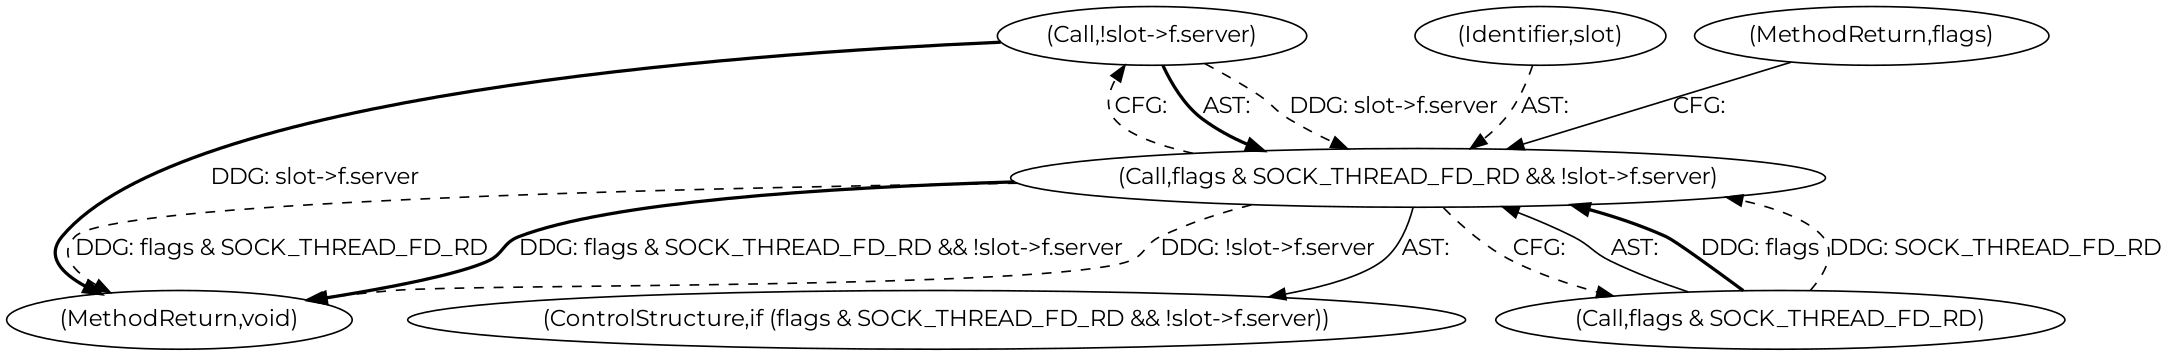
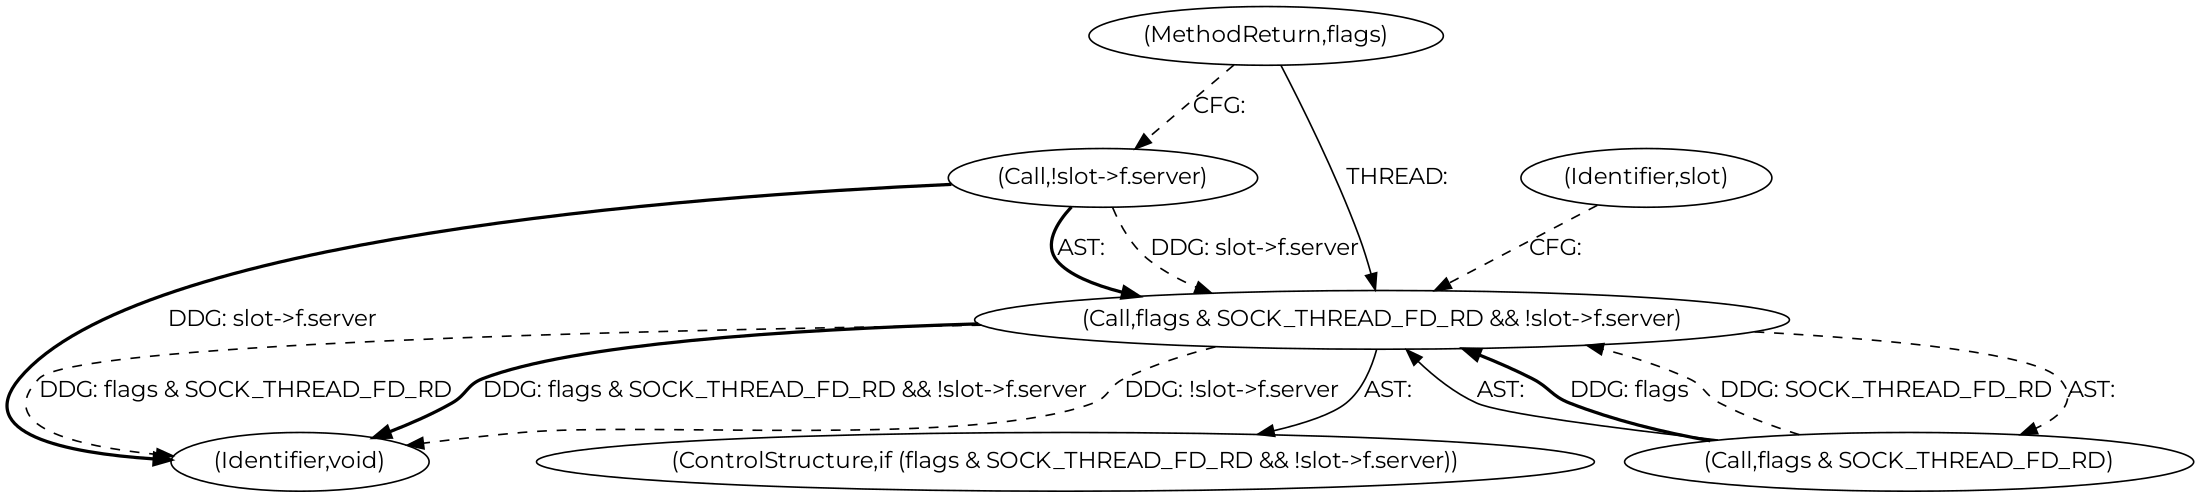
edge "(Identifier,slot)" -> "(Call,flags & SOCK_THREAD_FD_RD && !slot->f.server)": label "AST: " -> "CFG: "
edge "(MethodReturn,flags)" -> "(Call,flags & SOCK_THREAD_FD_RD && !slot->f.server)": label "CFG: " -> "THREAD: "
edge "(Call,flags & SOCK_THREAD_FD_RD && !slot->f.server)" -> "(Call,!slot->f.server)": now "(MethodReturn,flags)" -> "(Call,!slot->f.server)"
edge "(Call,flags & SOCK_THREAD_FD_RD && !slot->f.server)" -> "(Call,flags & SOCK_THREAD_FD_RD)": label "CFG: " -> "AST: "
node "(MethodReturn,void)": label "(MethodReturn,void)" -> "(Identifier,void)"
